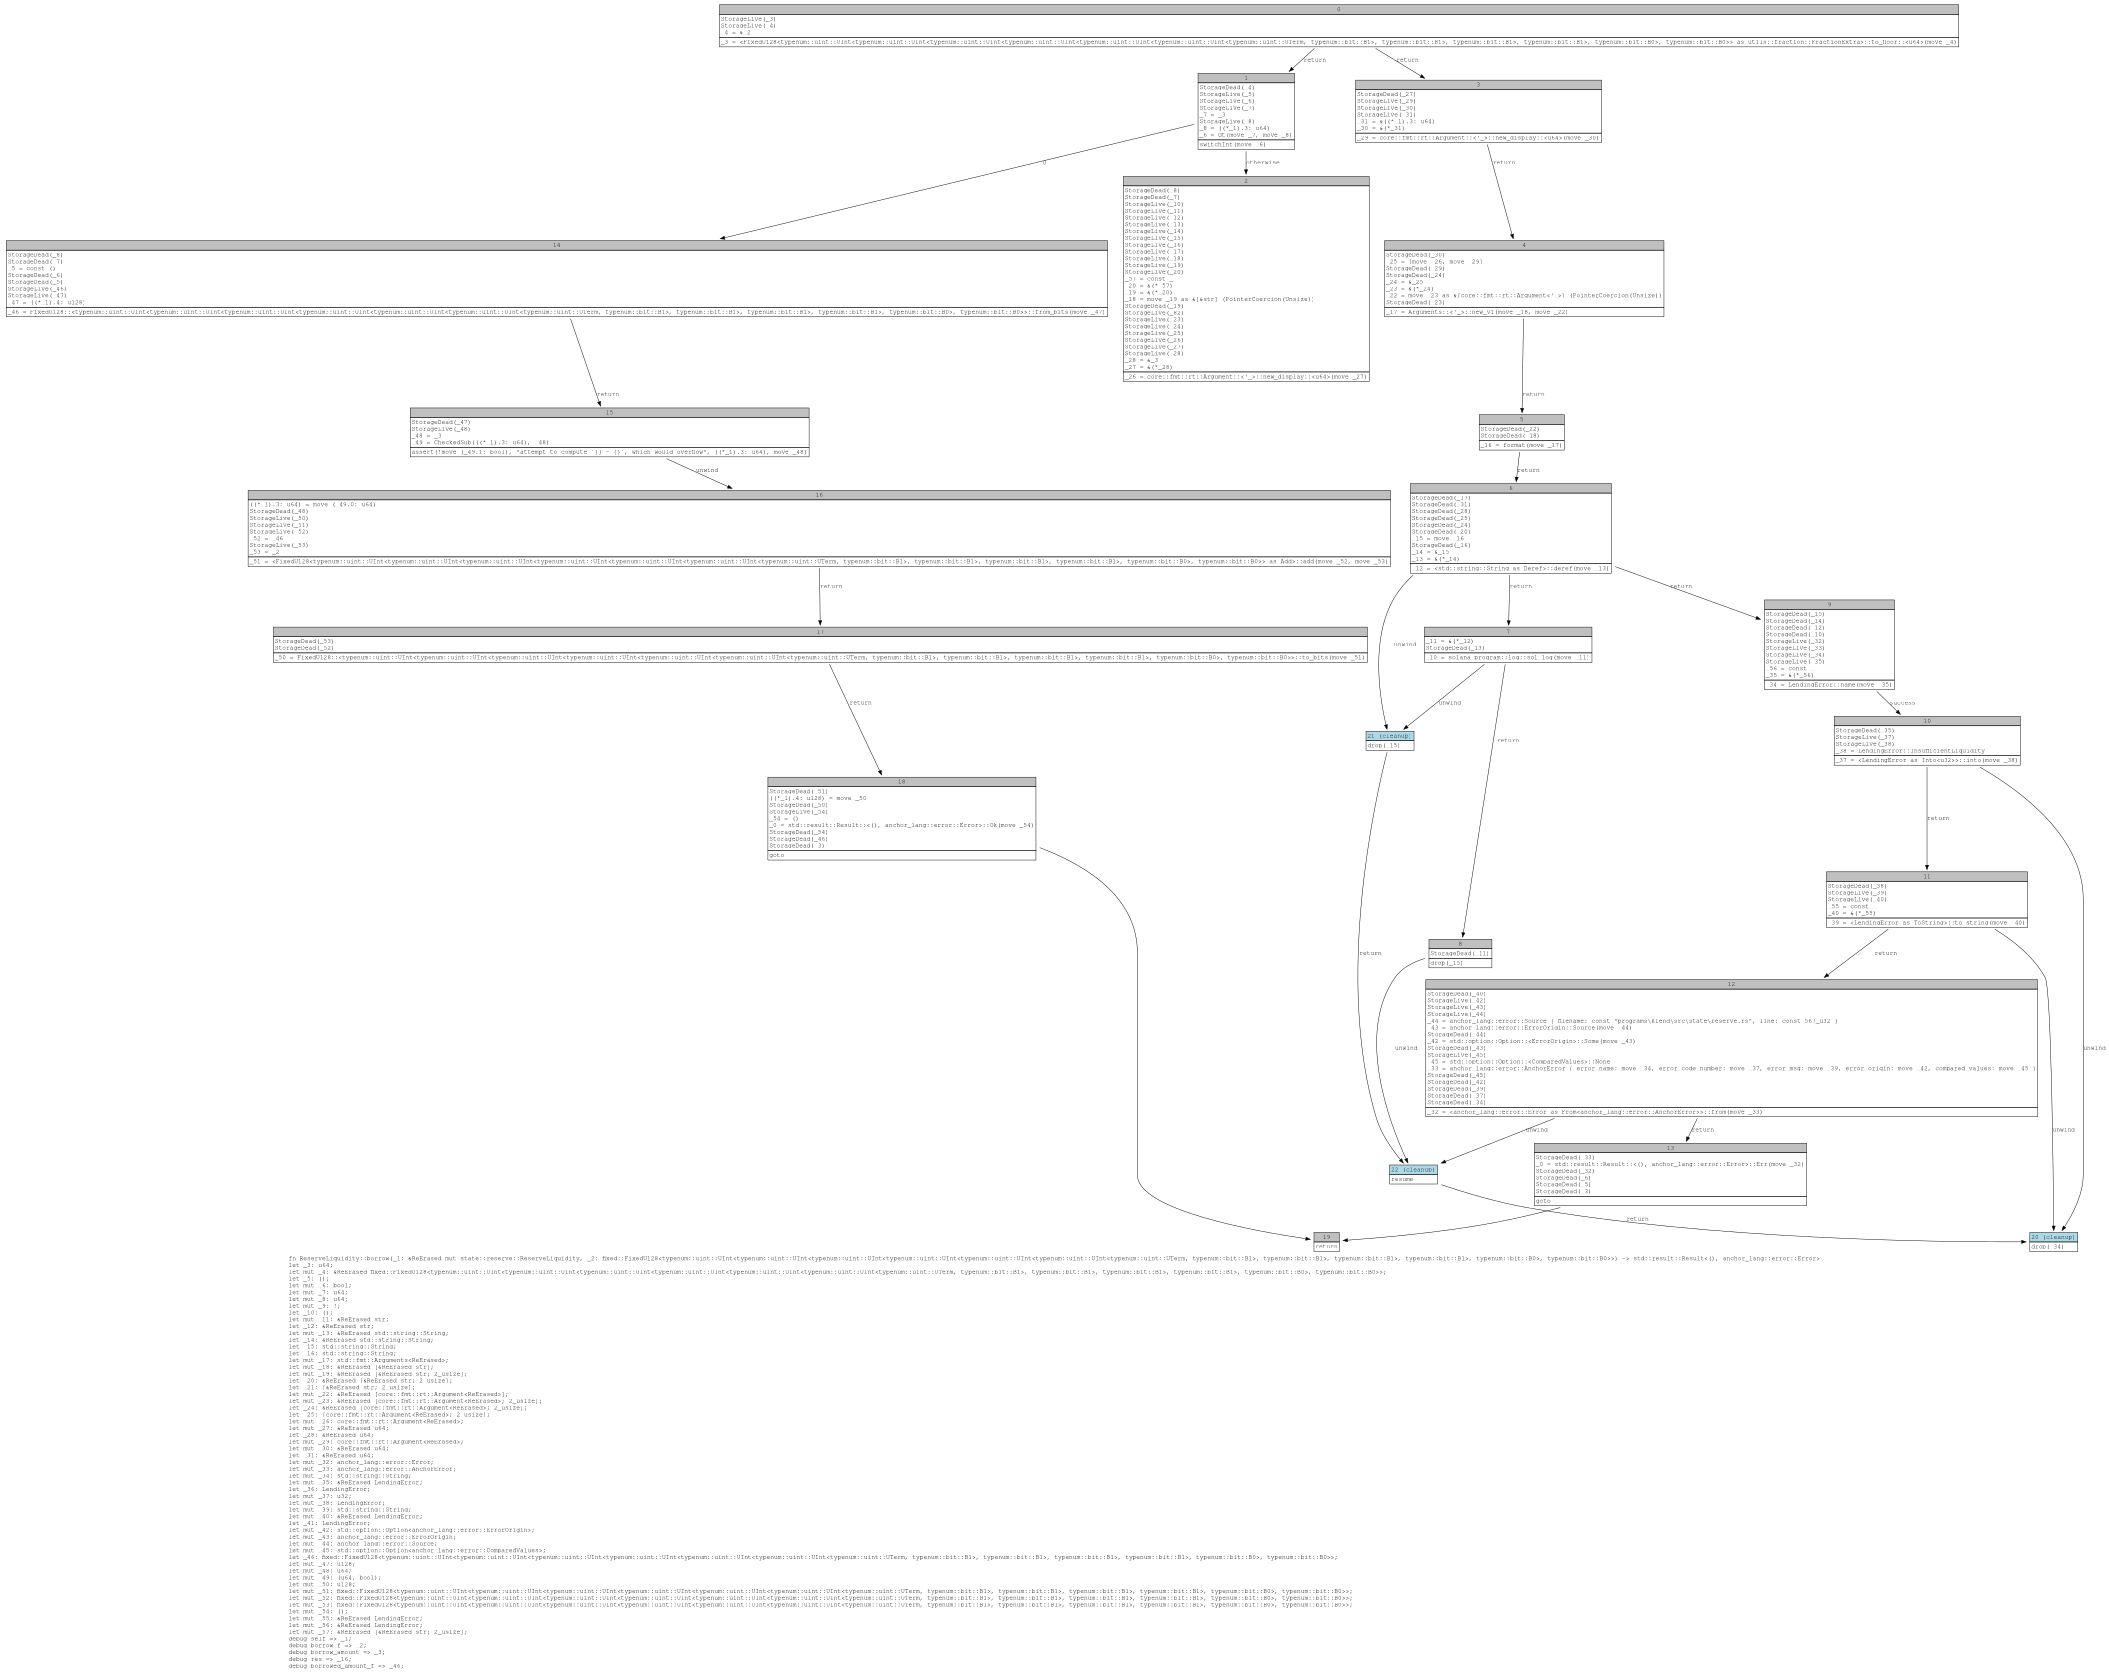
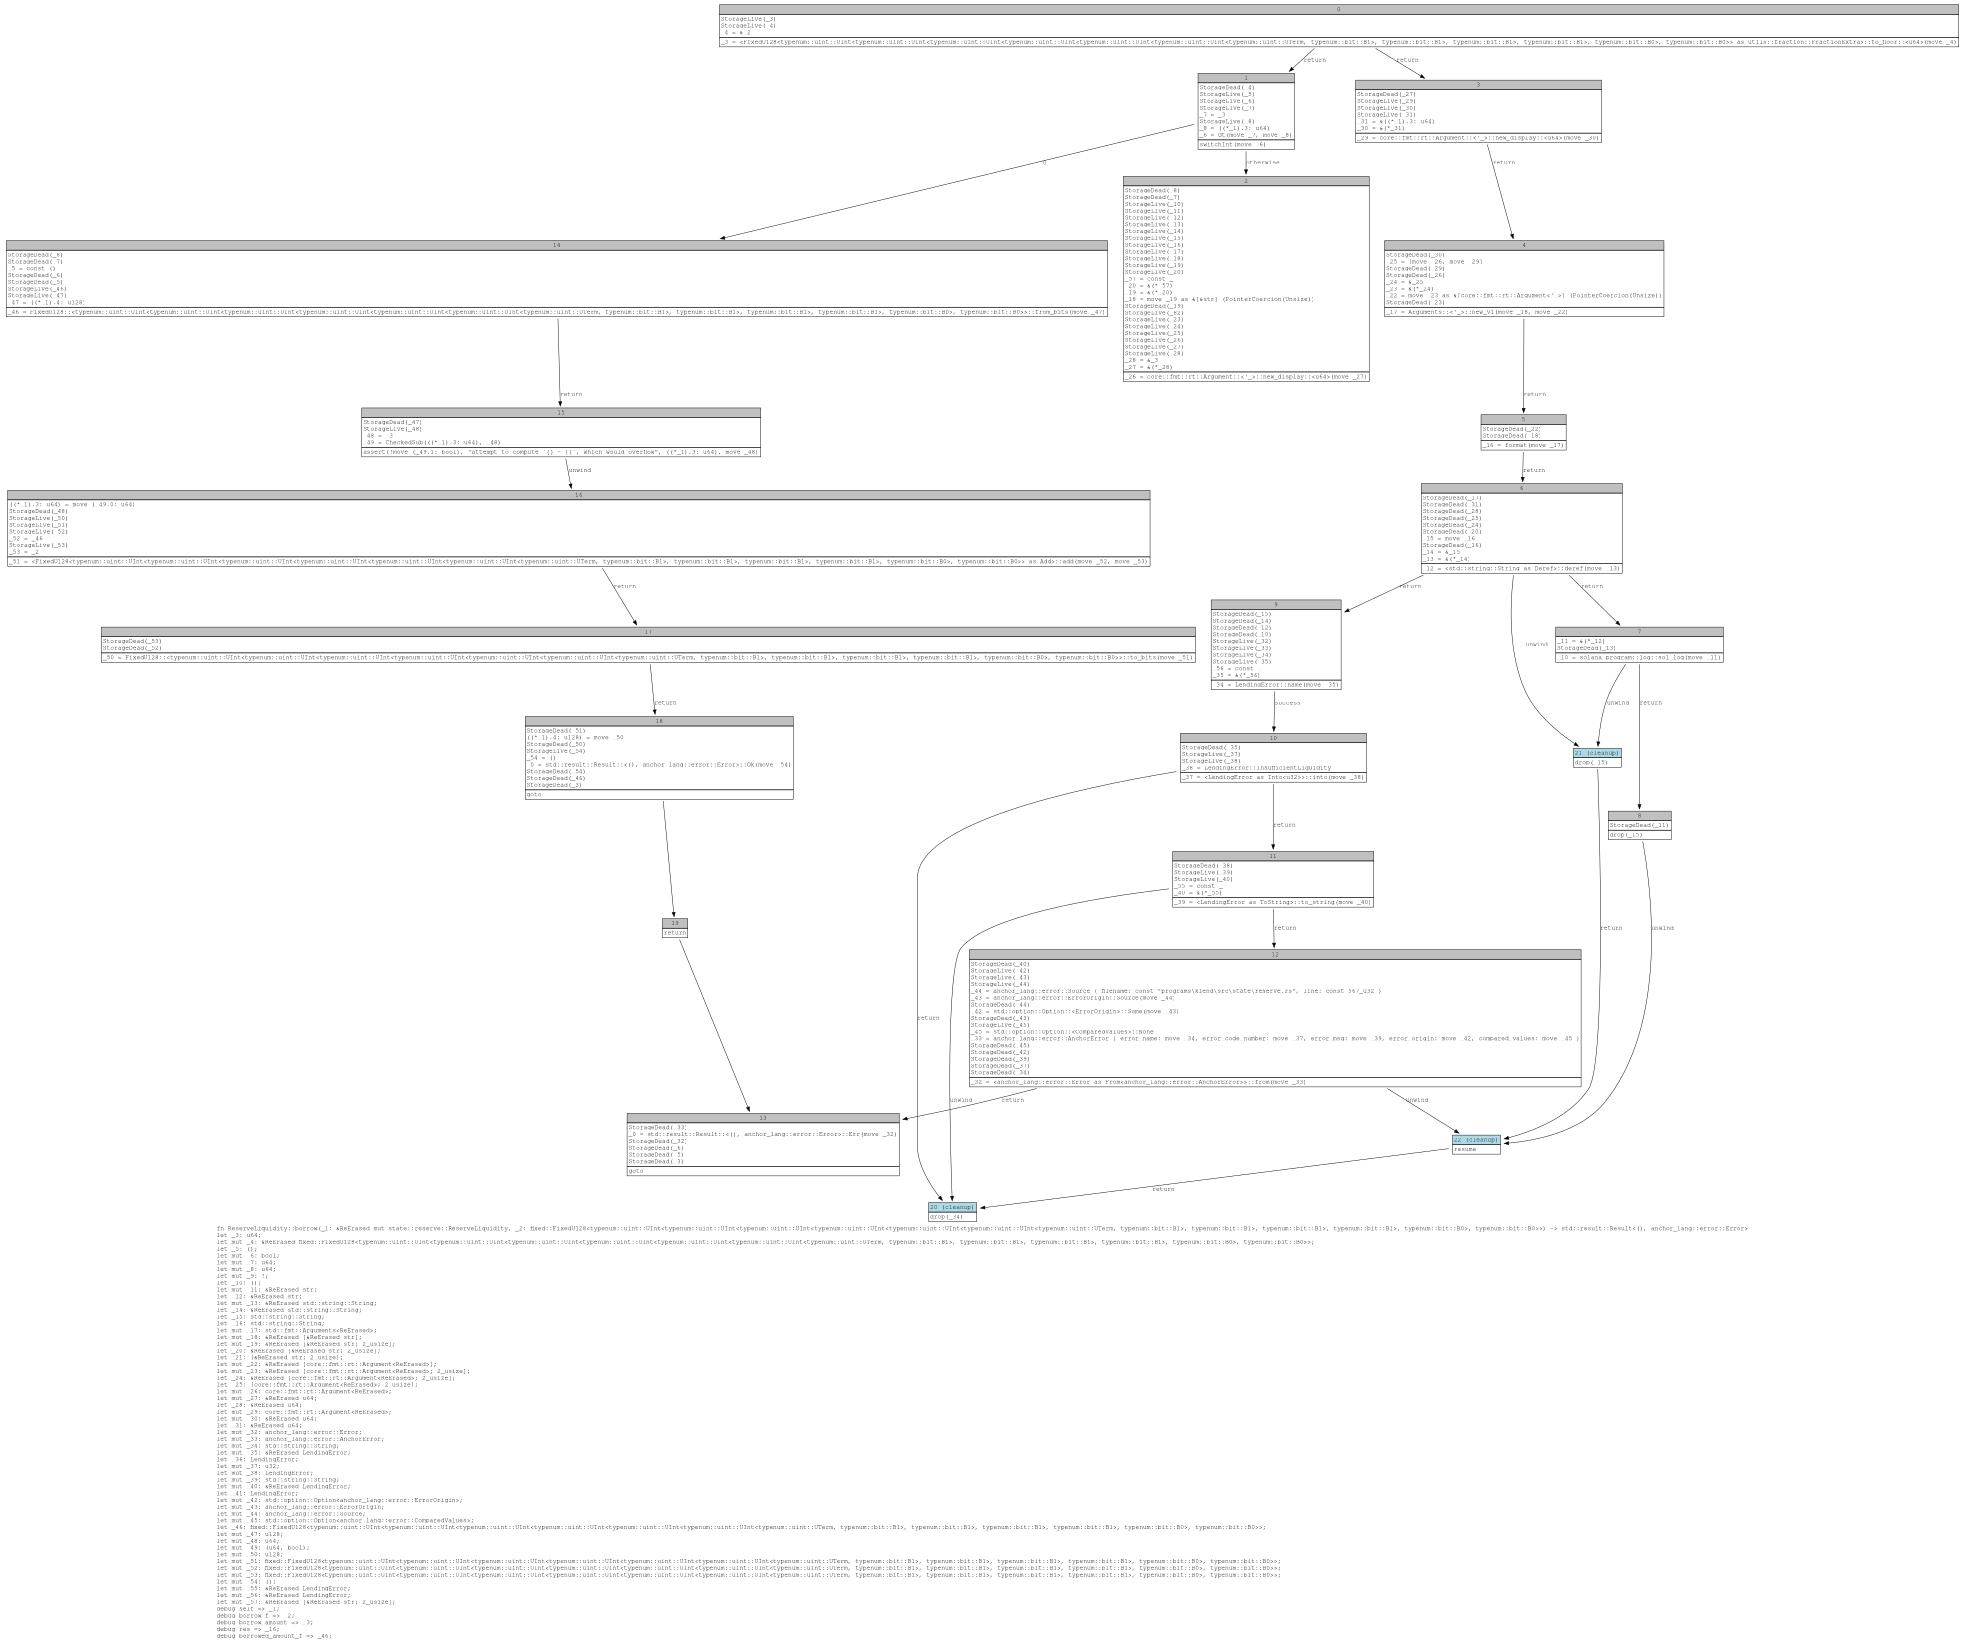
node "4": text "StorageDead(_24)" -> "StorageDead(_26)"
edge "10" -> "20 (cleanup)": label "unwind" -> "return"
edge "13" -> "19": reversed
